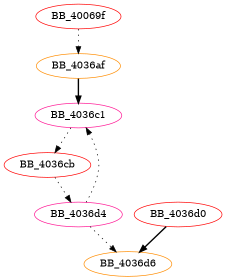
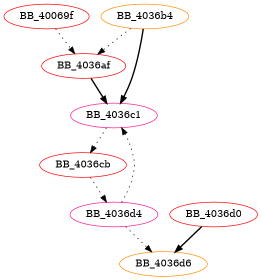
node "BB_4036b4": added
node "BB_4036af": color darkorange -> red
